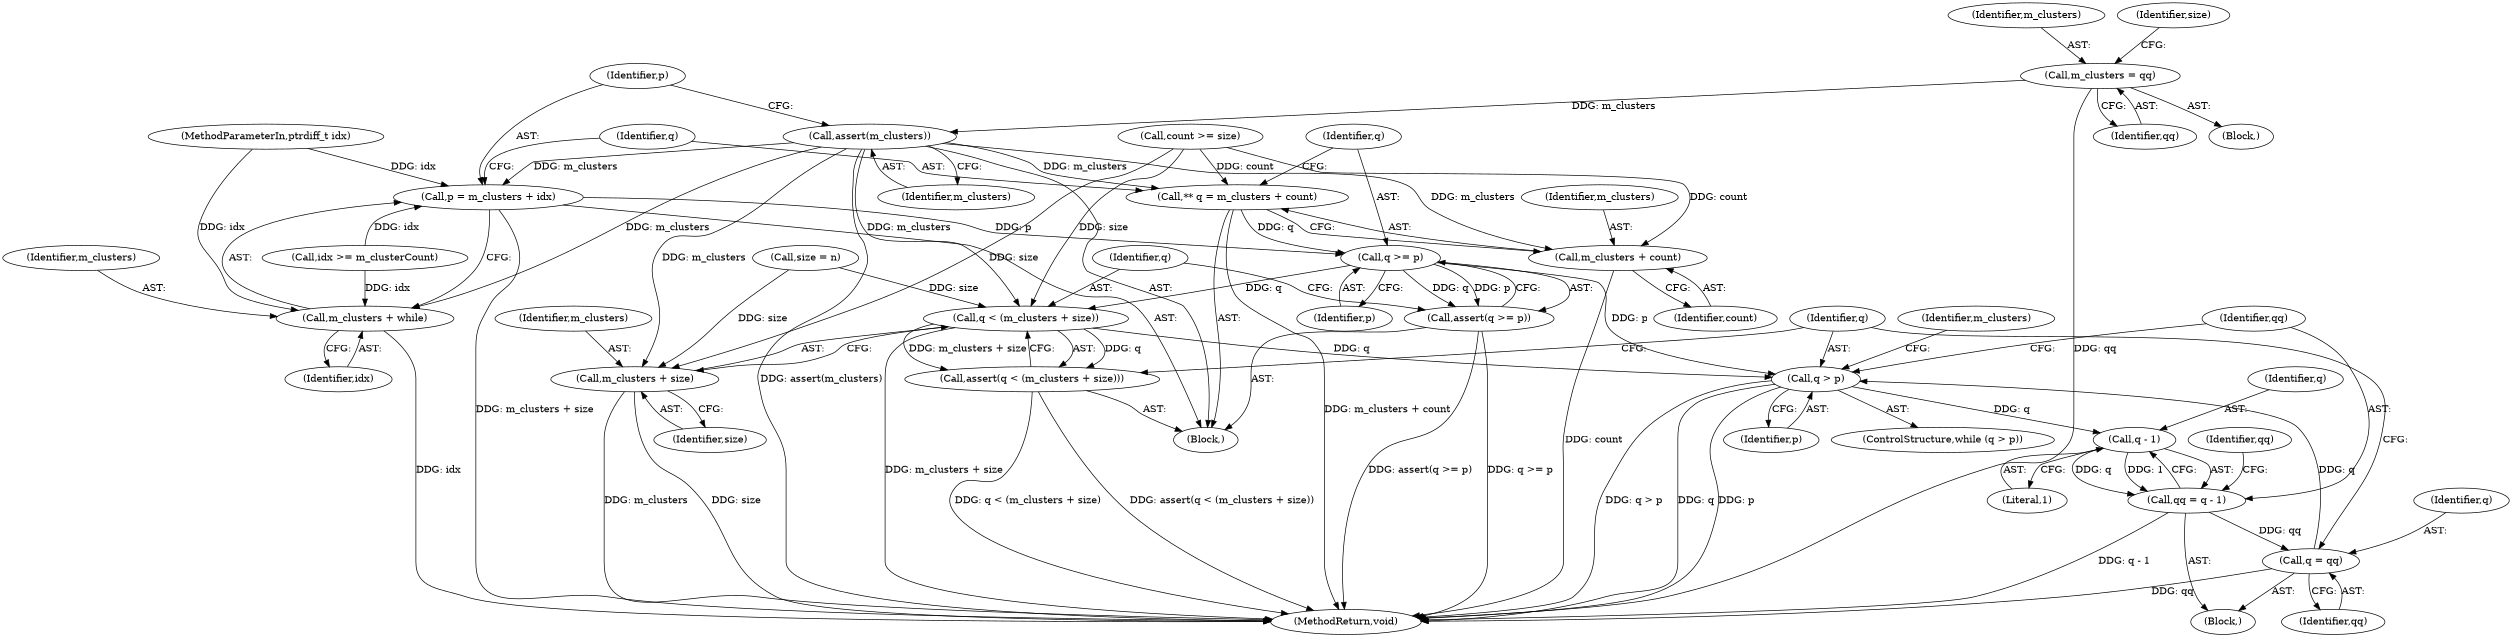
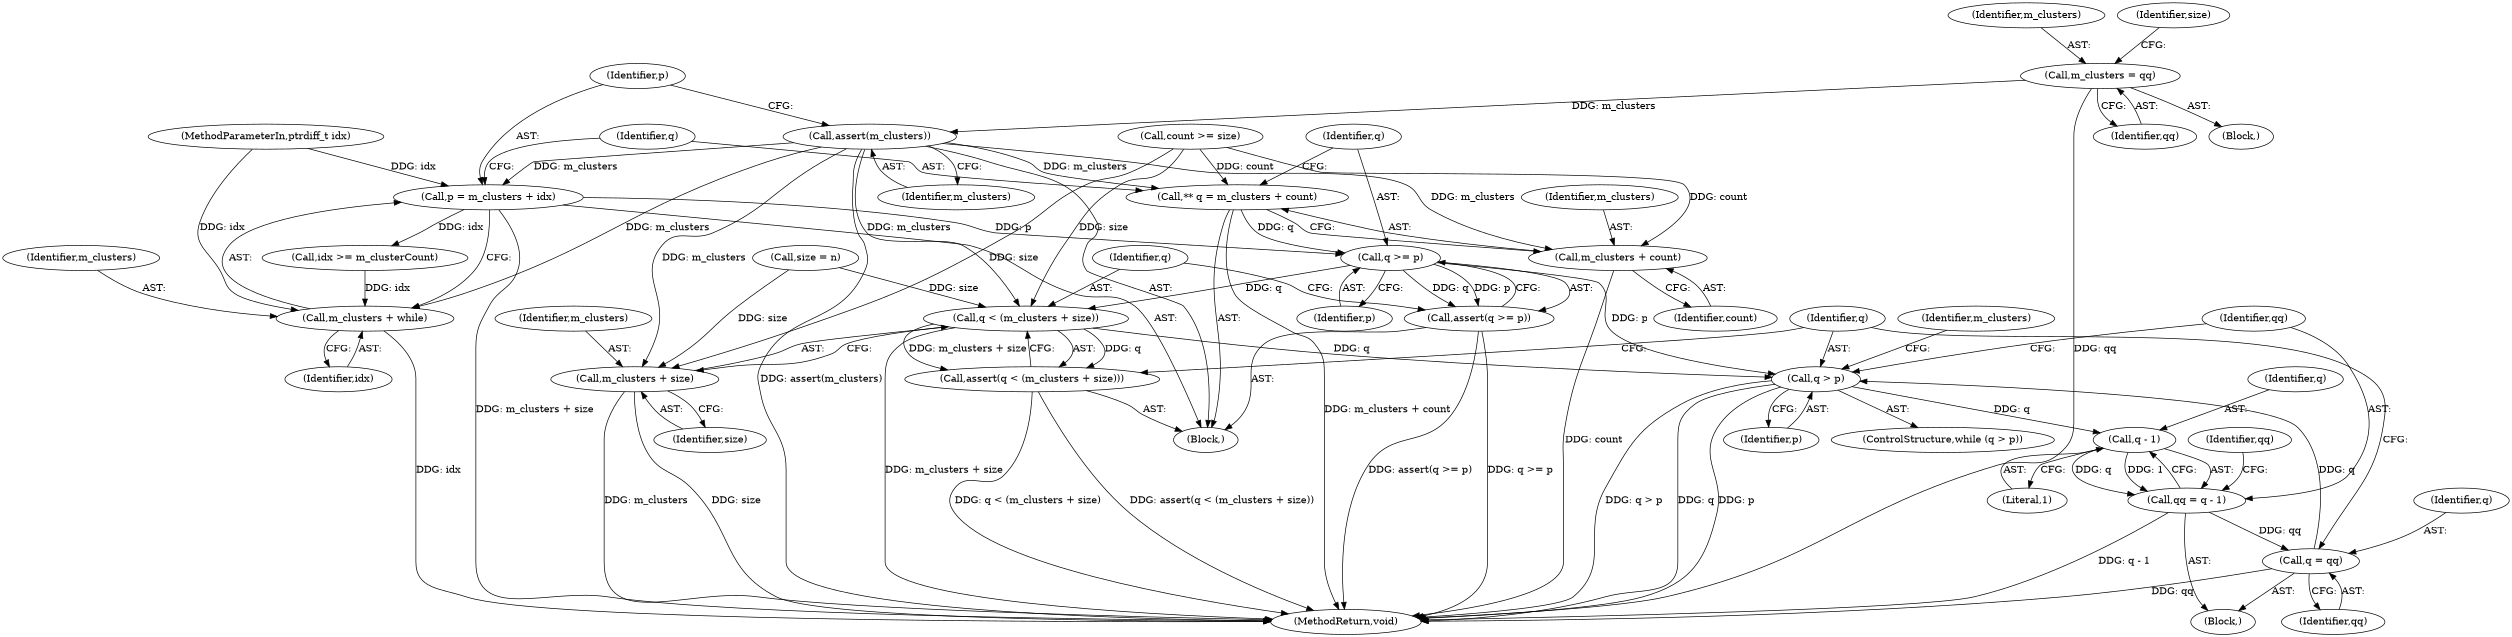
edge "(Call,idx >= m_clusterCount)" -> "(Call,p = m_clusters + idx)": reversed
